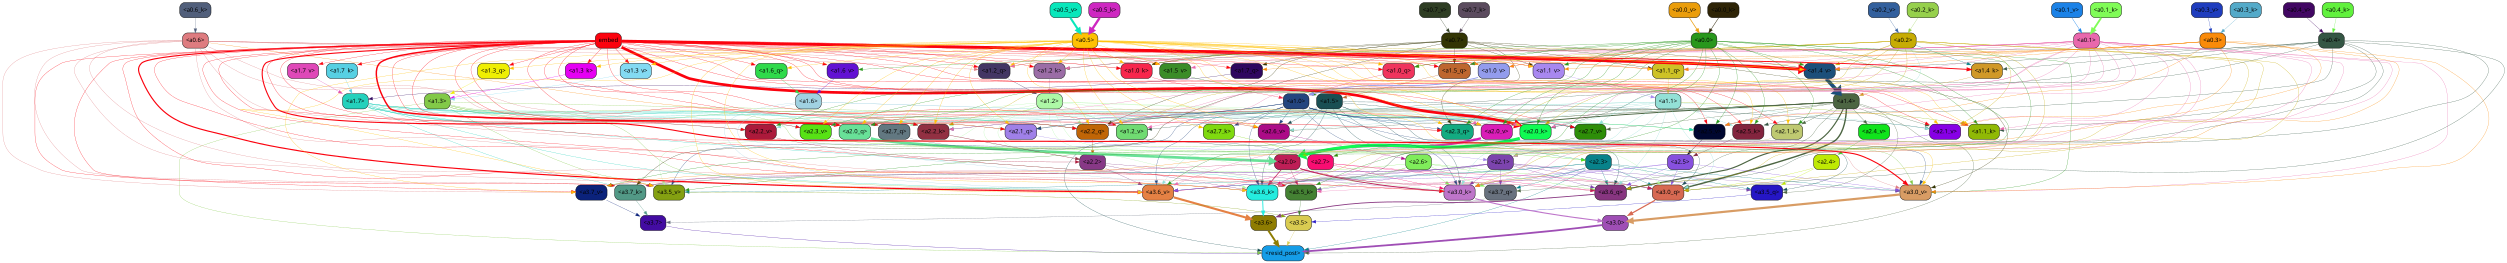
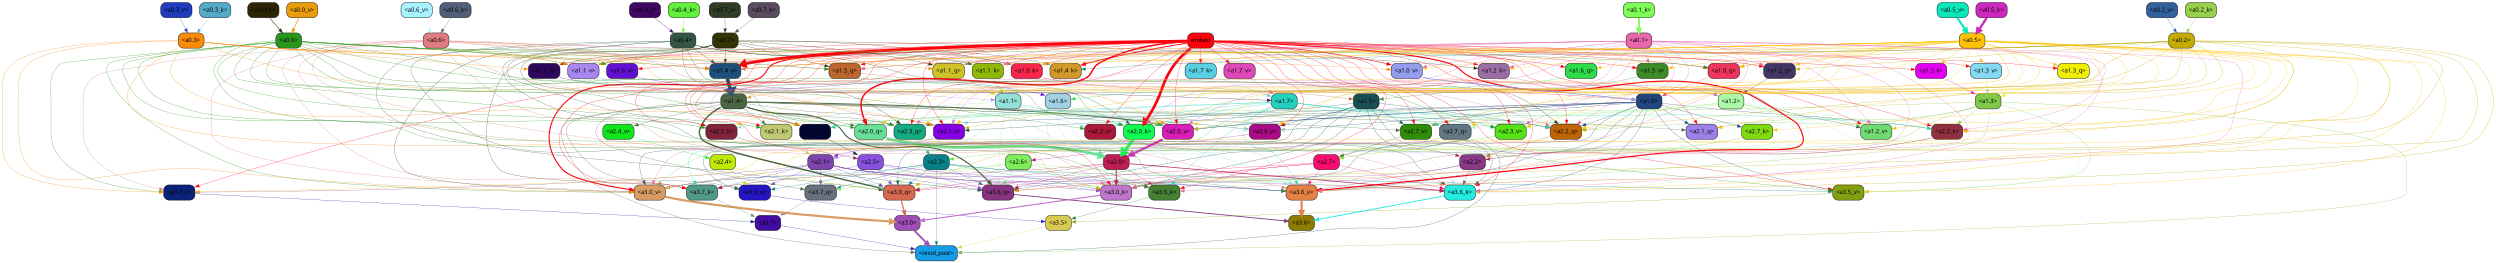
node "<a0.6_v>": added
node "<a0.1_v>": removed
edge "<a0.2>" -> "<a2.7_v>": color #93e0d6 -> #c7ac03
edge "<a1.1>" -> "<a1.1_k>": reversed
edge "<a1.6>" -> "<a3.5_k>": added
edge "<a3.6>" -> "<resid_post>": removed
